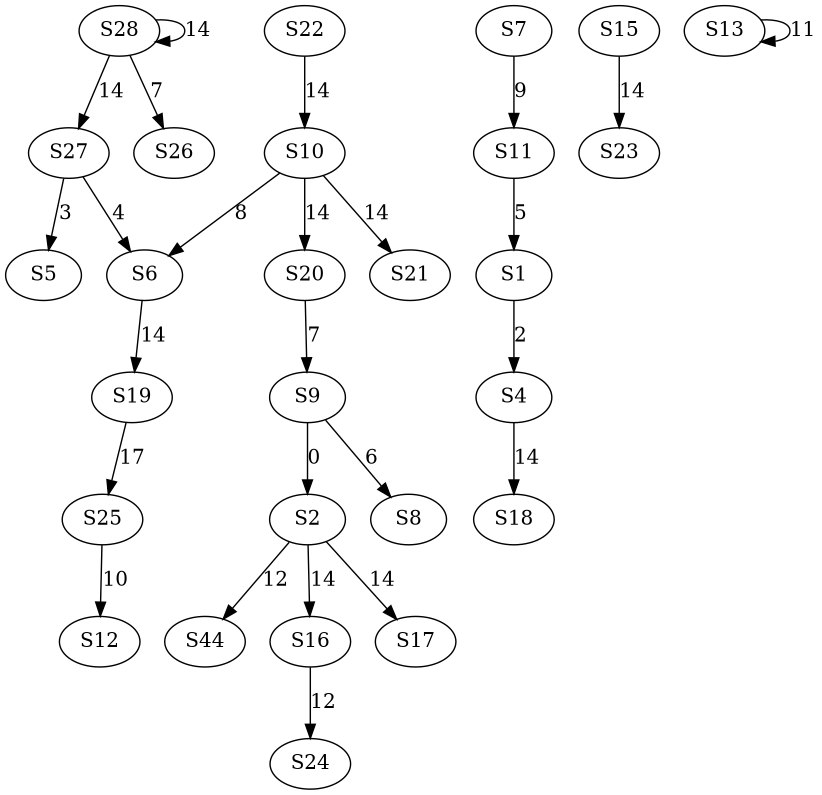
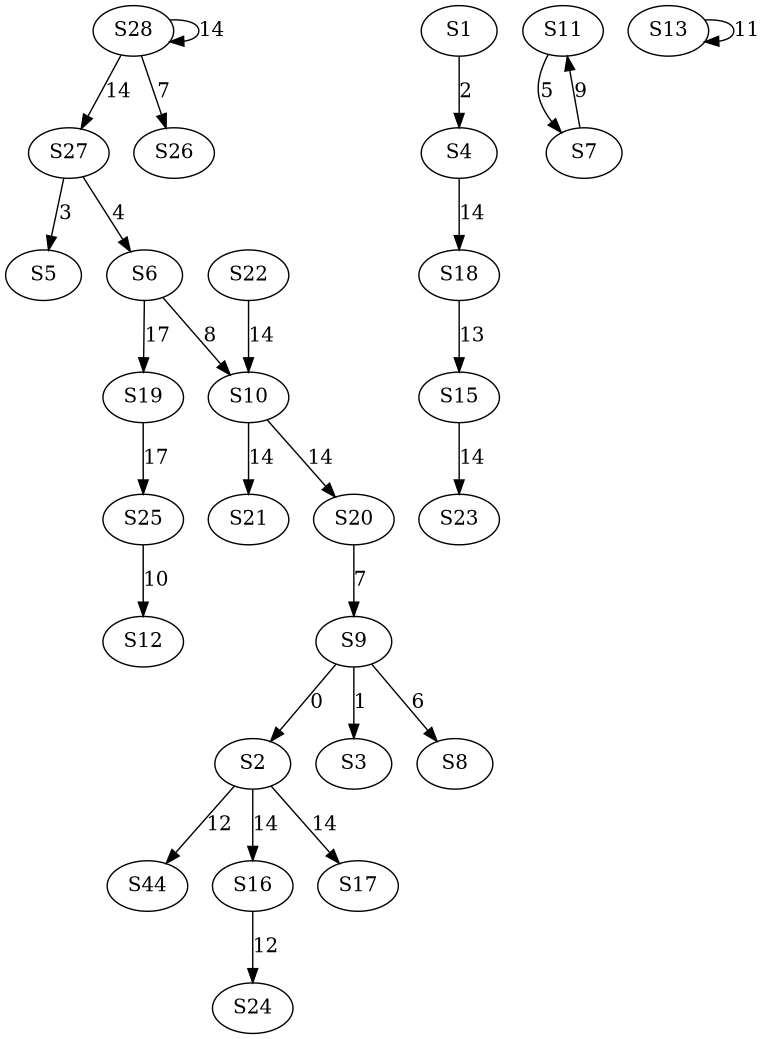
edge "S11" -> "S1": now "S11" -> "S7"
edge "S10" -> "S6": reversed
edge "S18" -> "S15": added, label "13"
edge "S6" -> "S19": label "14" -> "17"
node "S3": added
